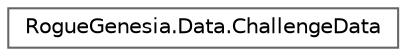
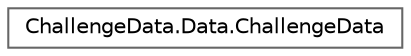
node "RogueGenesia.Data.ChallengeData": label "RogueGenesia.Data.ChallengeData" -> "ChallengeData.Data.ChallengeData"
